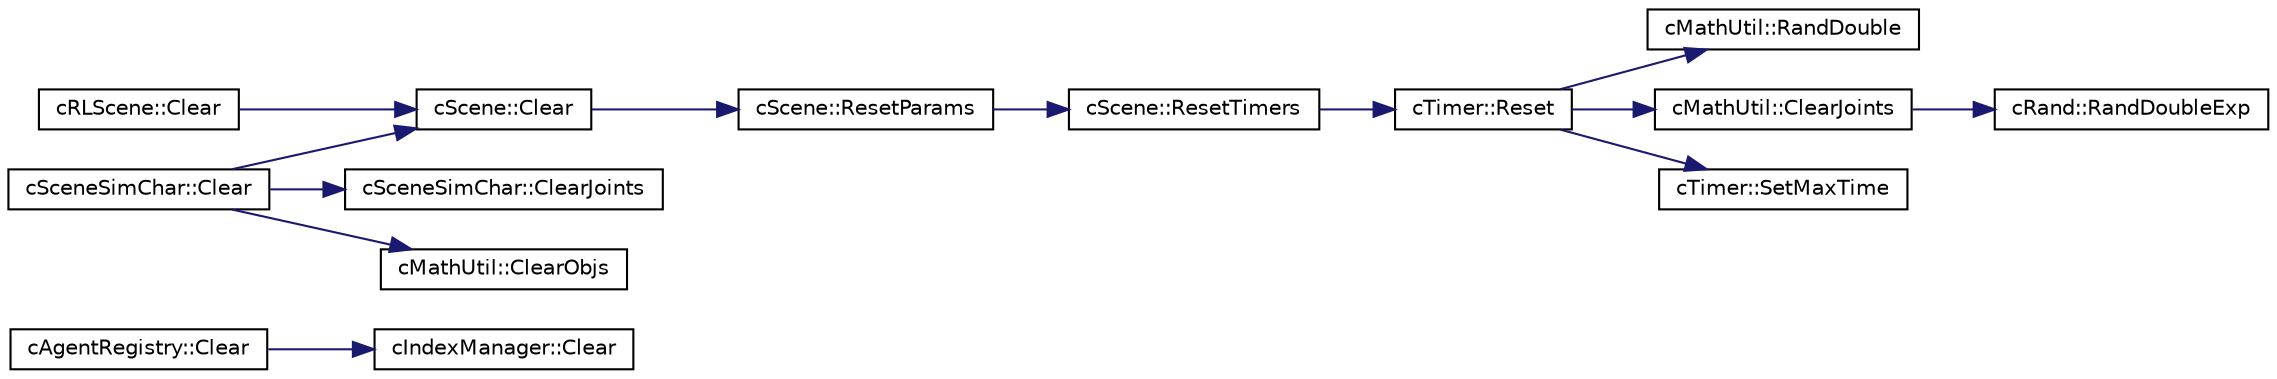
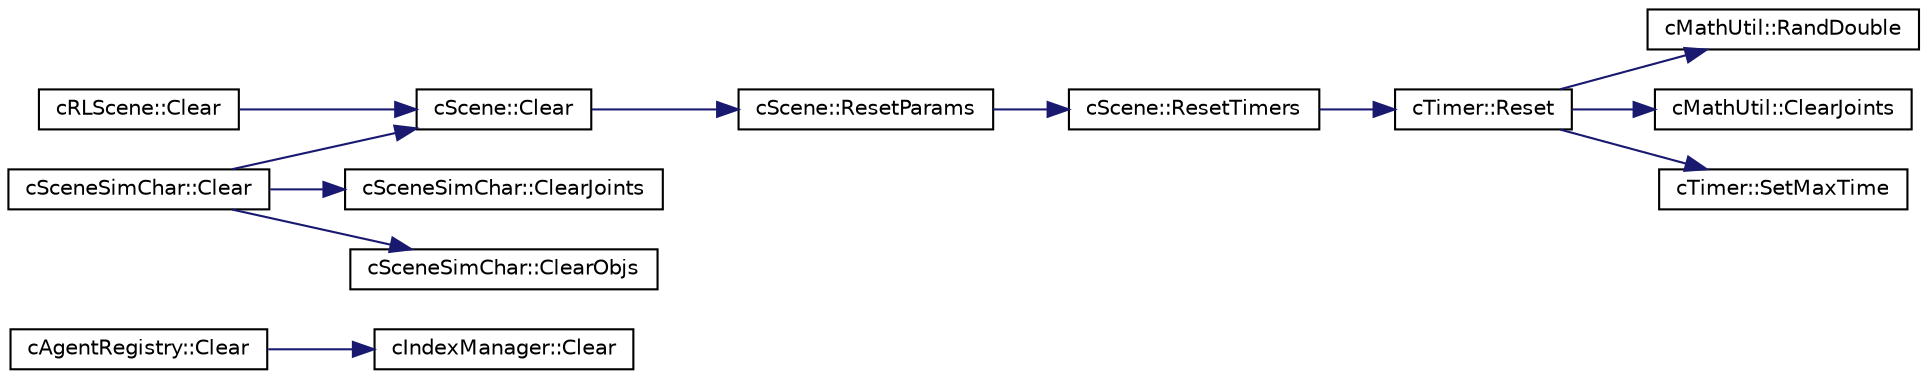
node "cRand::RandDoubleExp": removed
node "cMathUtil::ClearObjs": label "cMathUtil::ClearObjs" -> "cSceneSimChar::ClearObjs"
